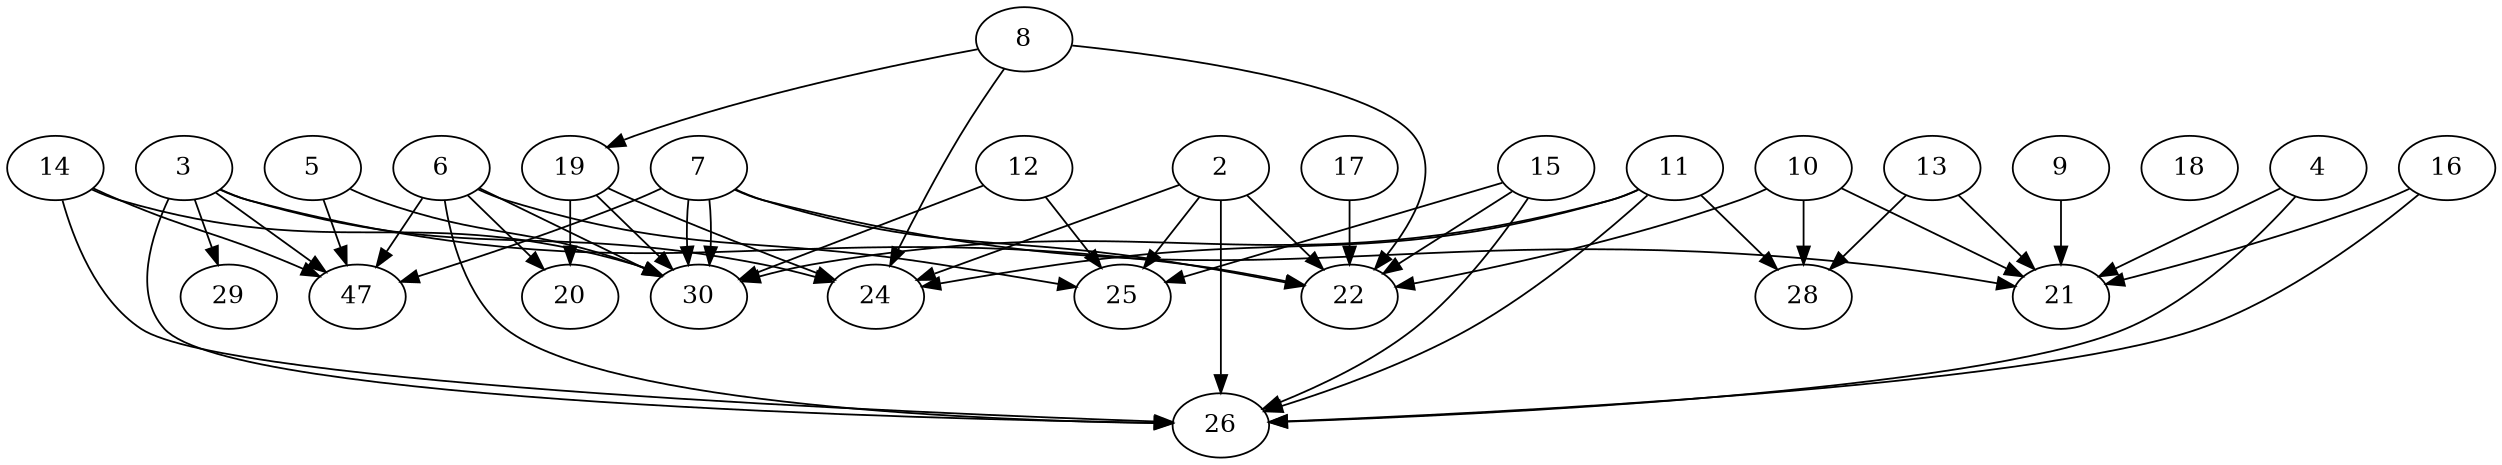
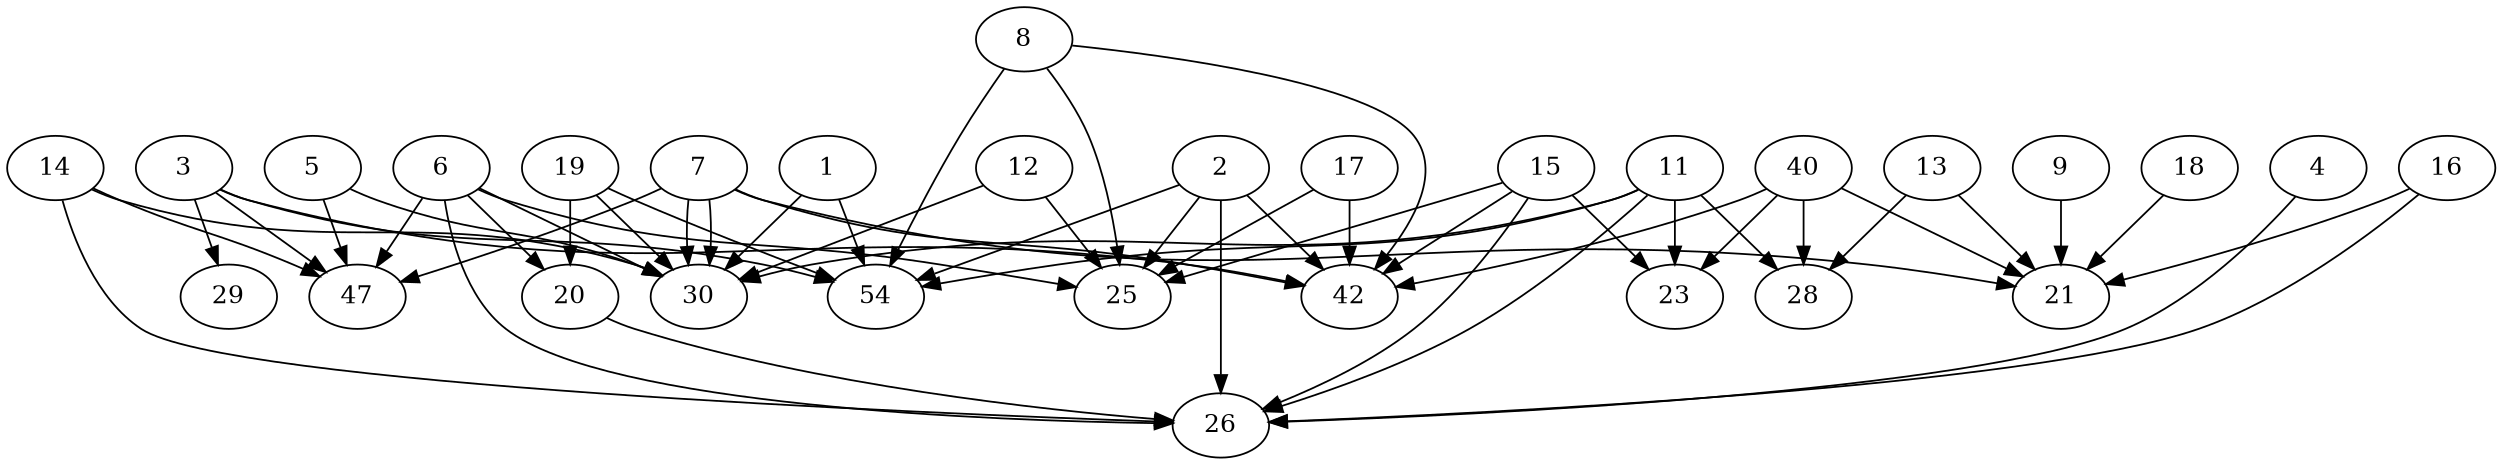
edge "8" -> "19": now "8" -> "25"
node "1": added
node "10": label "10" -> "40"
edge "17" -> "25": added
edge "4" -> "21": now "18" -> "21"
node "24": label "24" -> "54"
node "22": label "22" -> "42"
node "23": added
edge "3" -> "26": now "20" -> "26"
